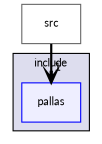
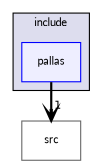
edge "src" -> "pallas": reversed
